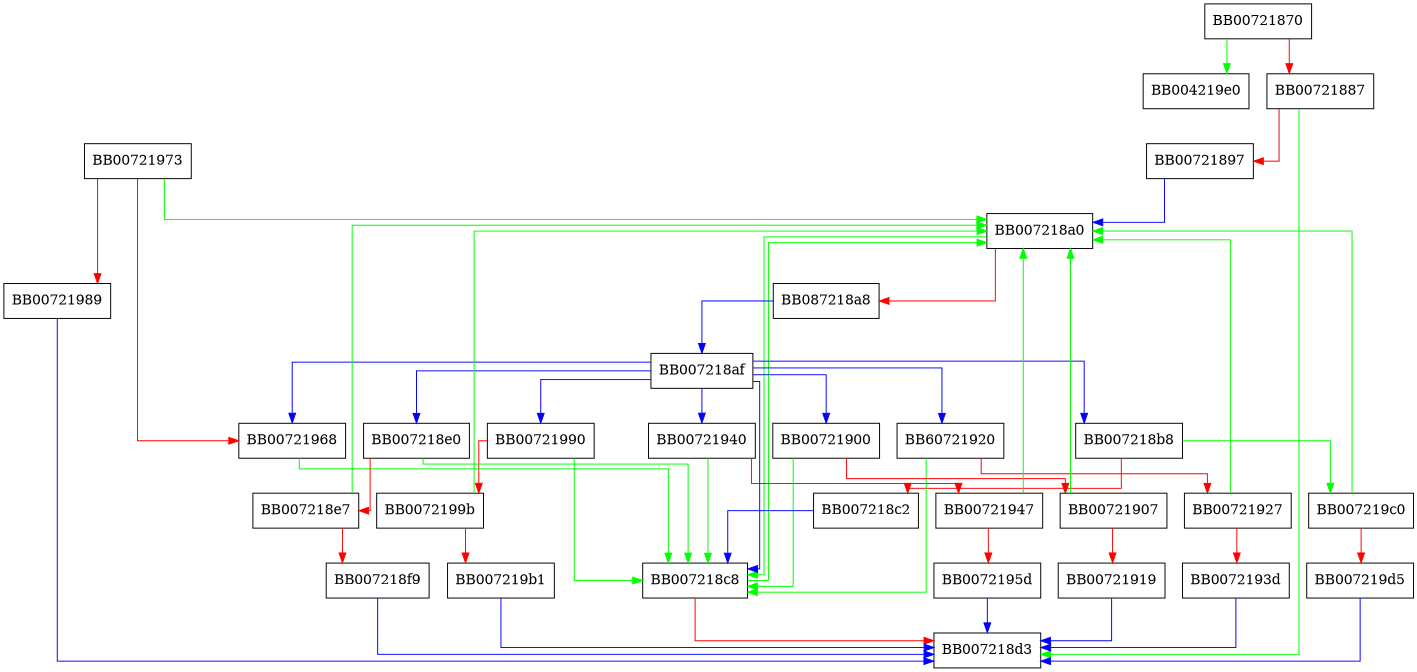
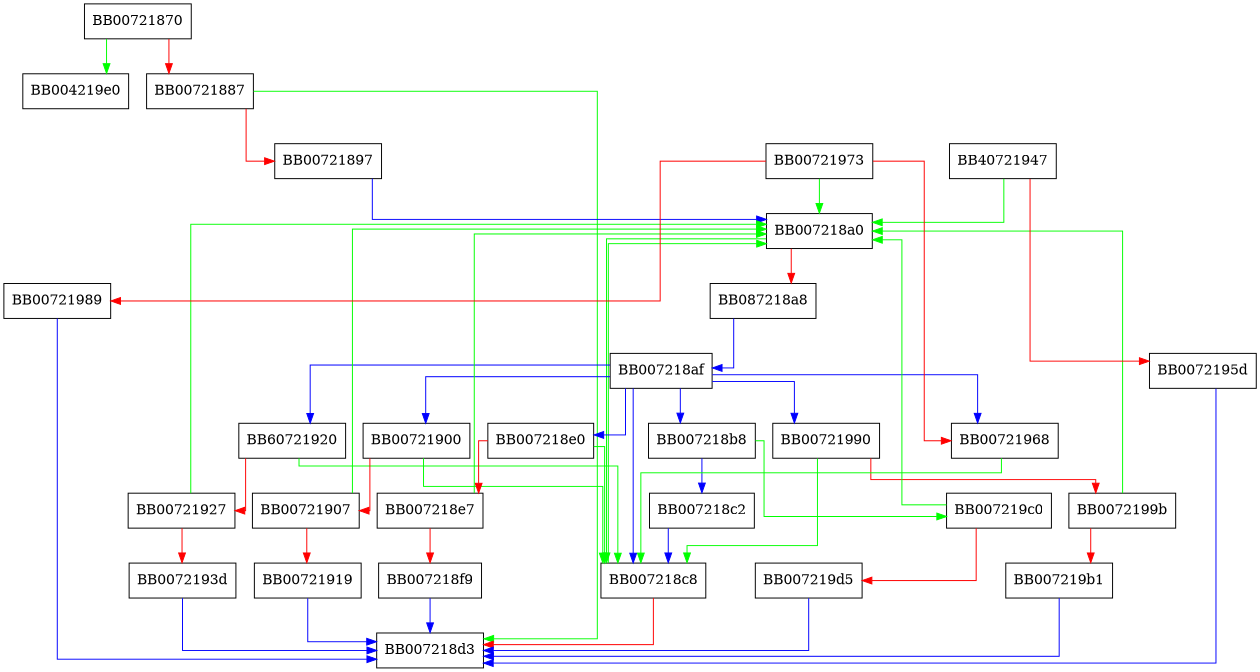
node "BB00721940": removed
edge "BB007218b8" -> "BB007218c2": color red -> blue
node "BB00721947": label "BB00721947" -> "BB40721947"
